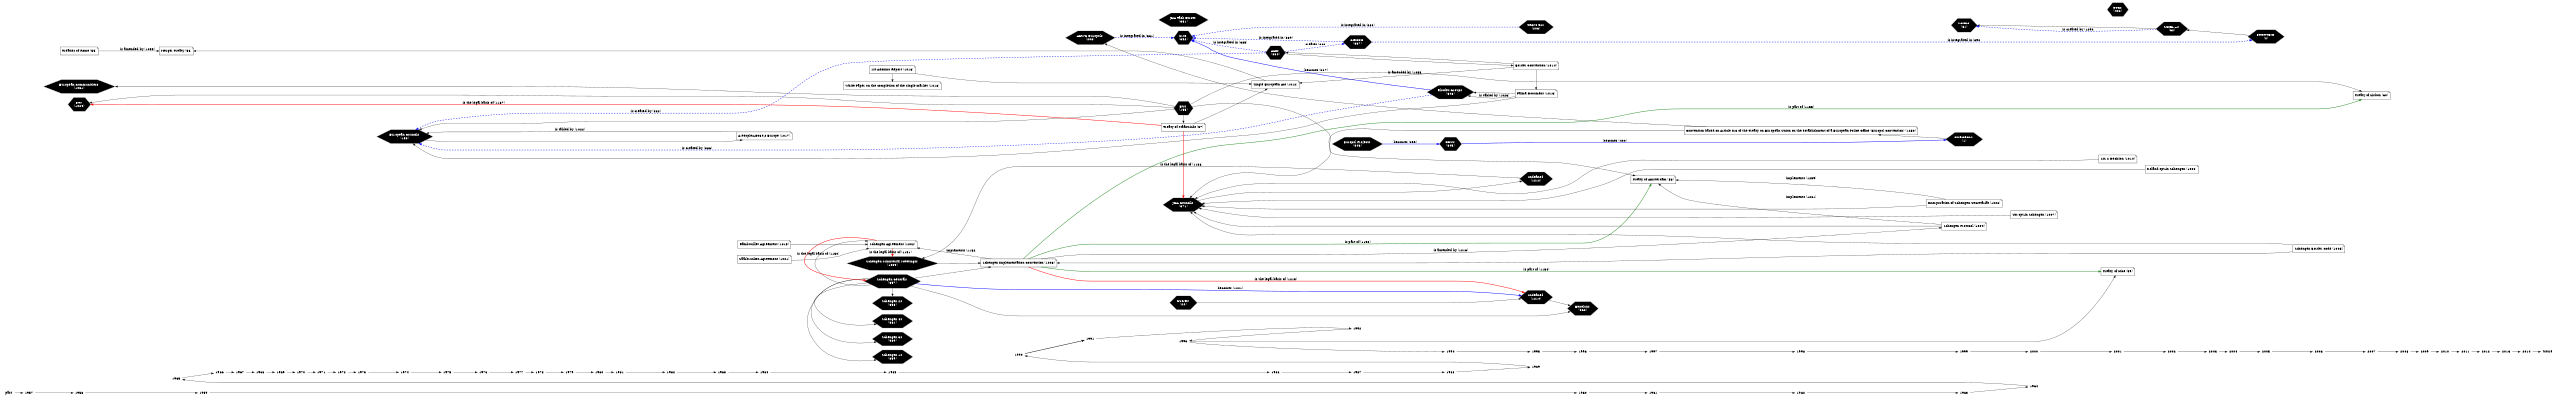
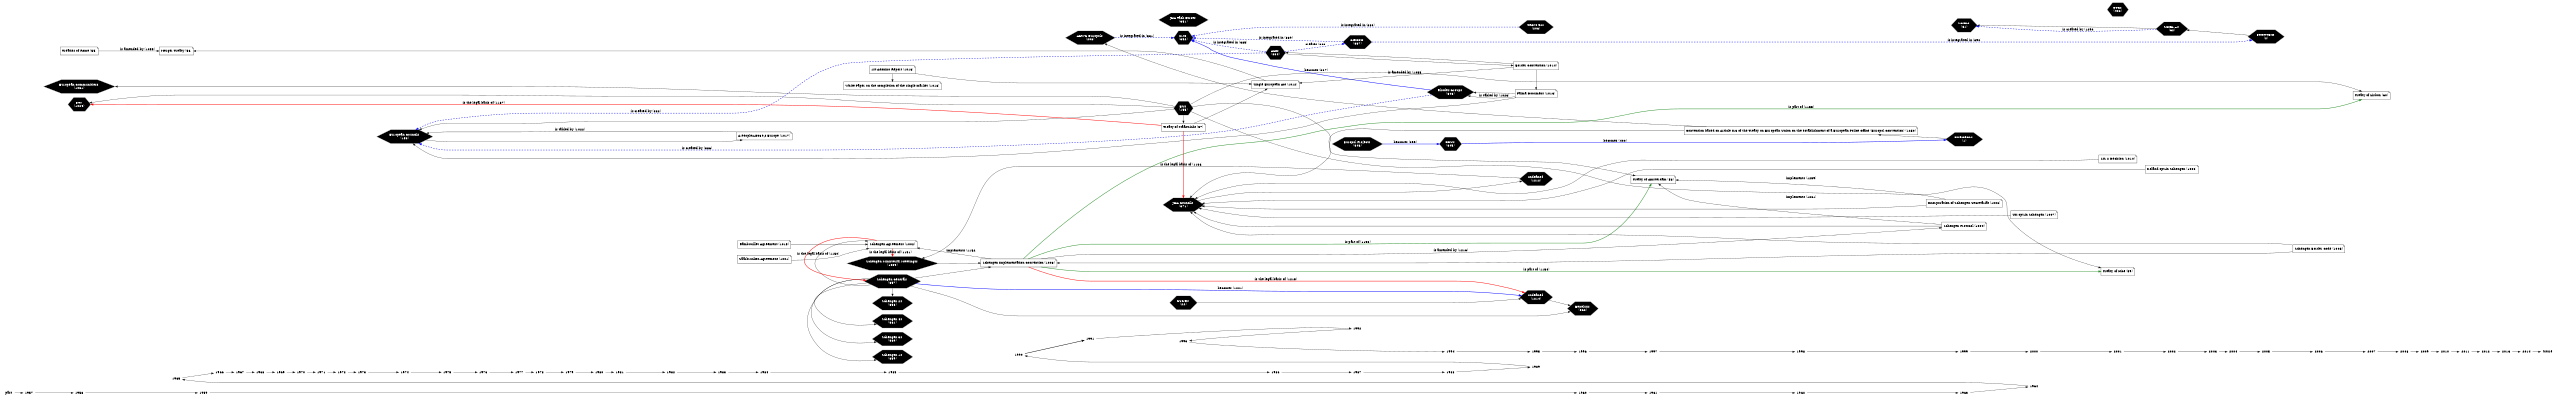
edge "1993" -> "Treaty of Nice (59)": now "EUs (155)" -> "Treaty of Nice (59)"
